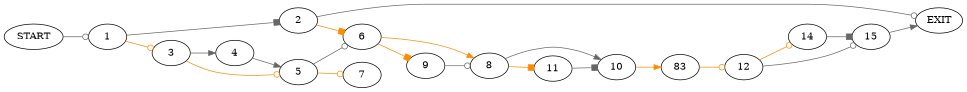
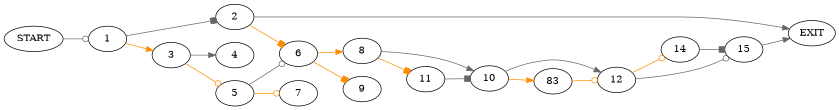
edge "2" -> "EXIT": arrowhead odot -> normal
edge "1" -> "3": arrowhead odot -> normal
edge "10" -> "12": added
edge "4" -> "5": removed
edge "9" -> "8": removed
